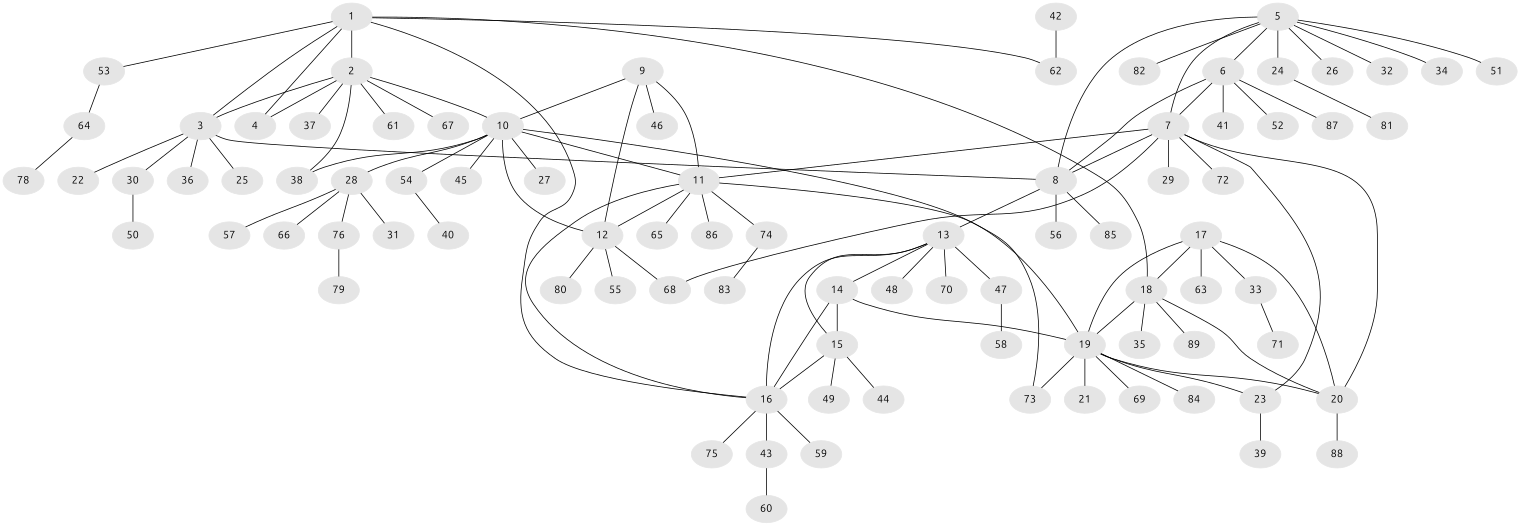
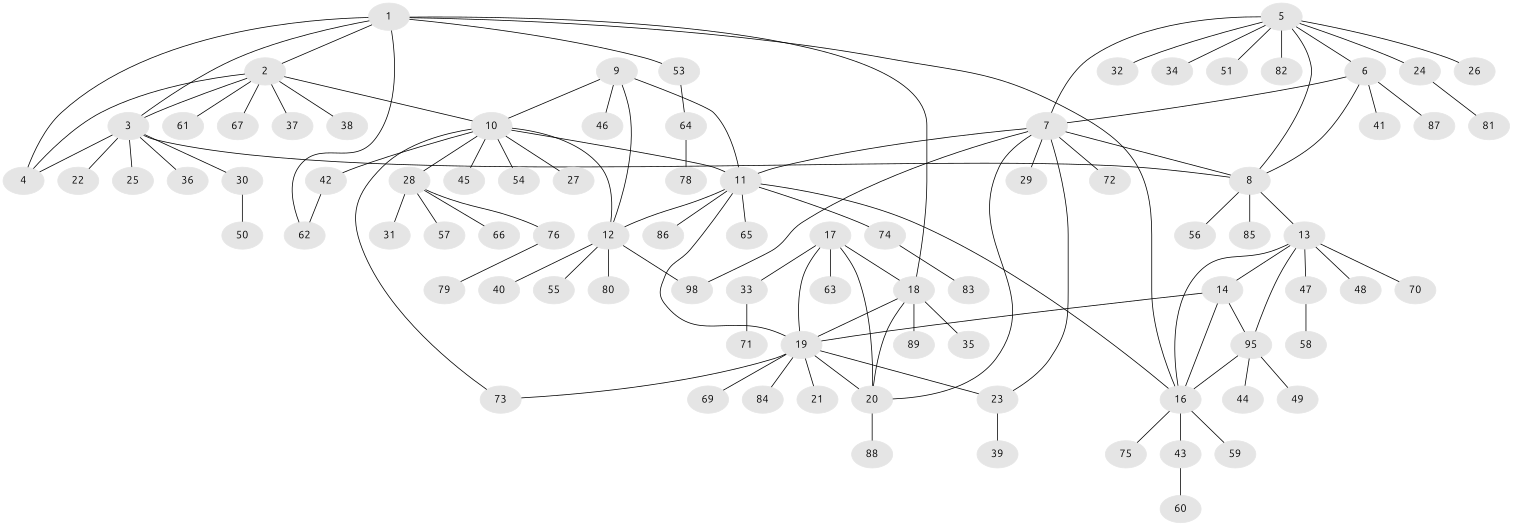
node "52": removed
edge "3" -- "4": added
edge "10" -- "38": now "10" -- "42"
edge "54" -- "40": now "12" -- "40"
node "68": label "68" -> "98"
node "15": label "15" -> "95"
